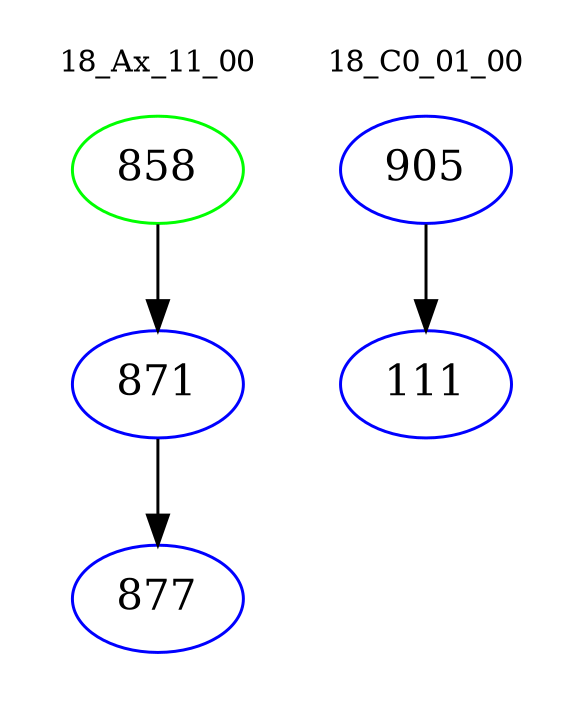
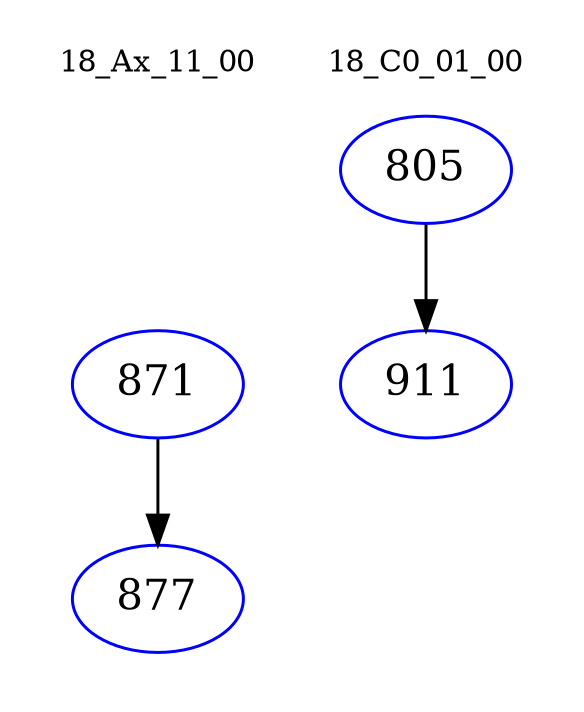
node "858": removed
node "905": label "905" -> "805"
node "111": label "111" -> "911"
